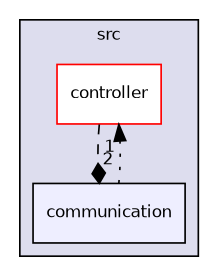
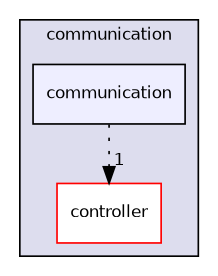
cluster "src": label "src" -> "communication"
edge "controller" -> "communication": removed
